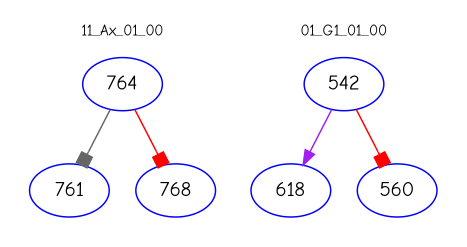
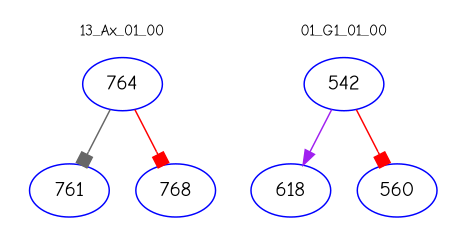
cluster "11_Ax_01_00": label "11_Ax_01_00" -> "13_Ax_01_00"
